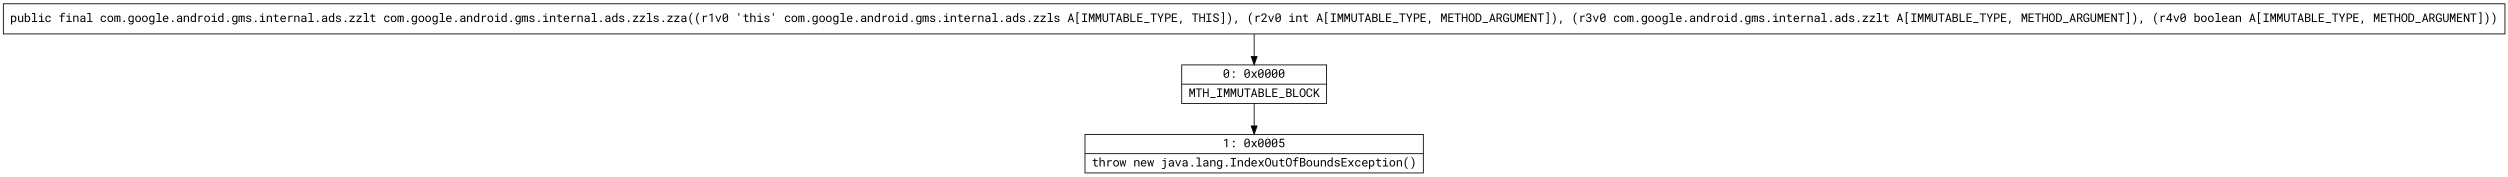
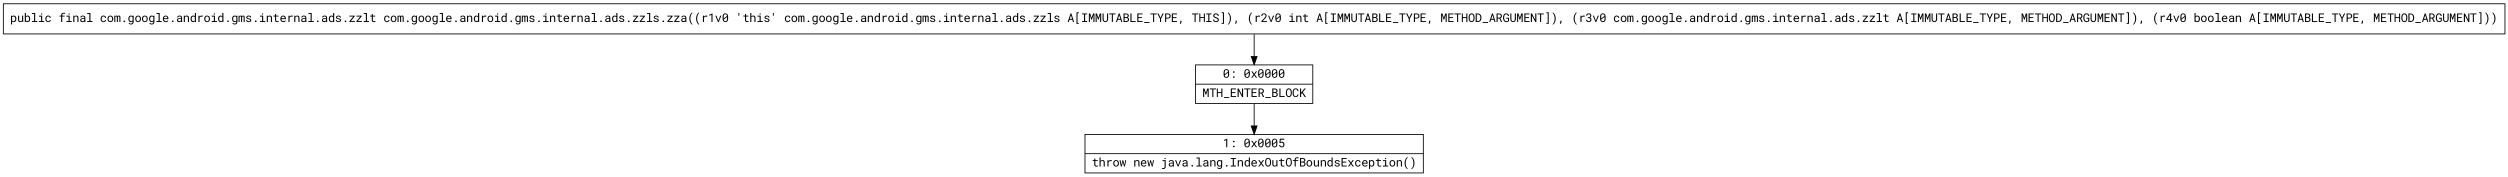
node "0: 0x0000": text "MTH_IMMUTABLE_BLOCK" -> "MTH_ENTER_BLOCK"
